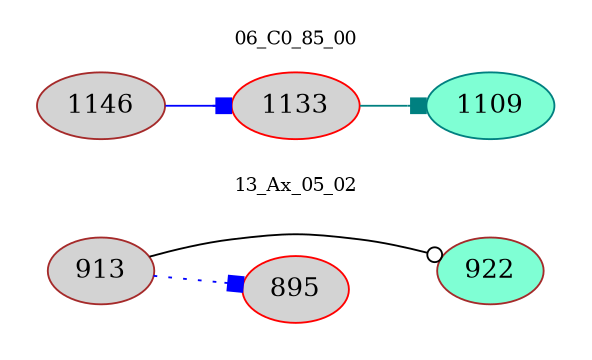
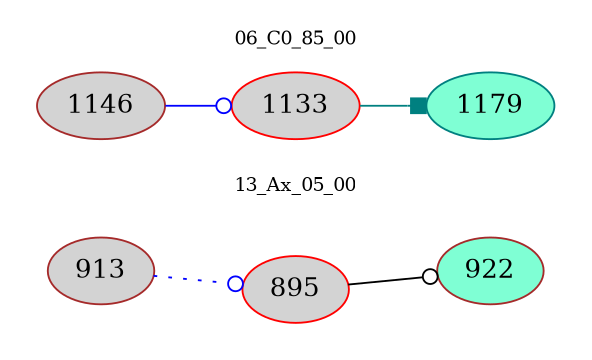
edge "1146" -> "1133": arrowhead box -> odot
node "1109": label "1109" -> "1179"
cluster "13_Ax_05_02": label "13_Ax_05_02" -> "13_Ax_05_00"
edge "913" -> "922": now "895" -> "922"
edge "913" -> "895": arrowhead box -> odot
